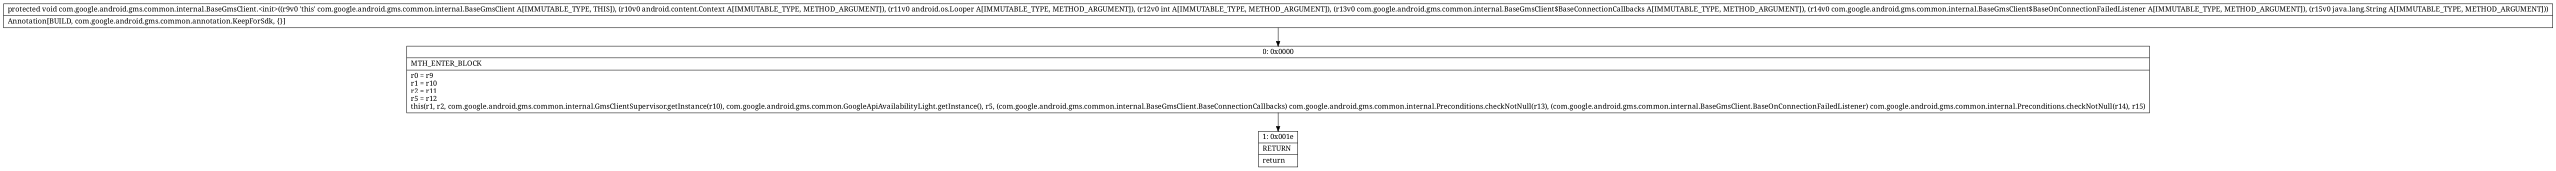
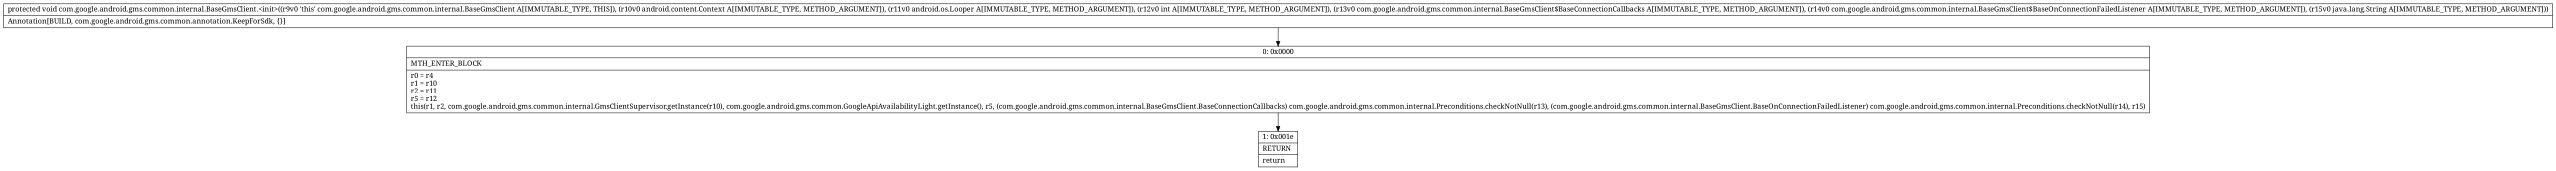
node "0: 0x0000": text "r0 = r9" -> "r0 = r4"
